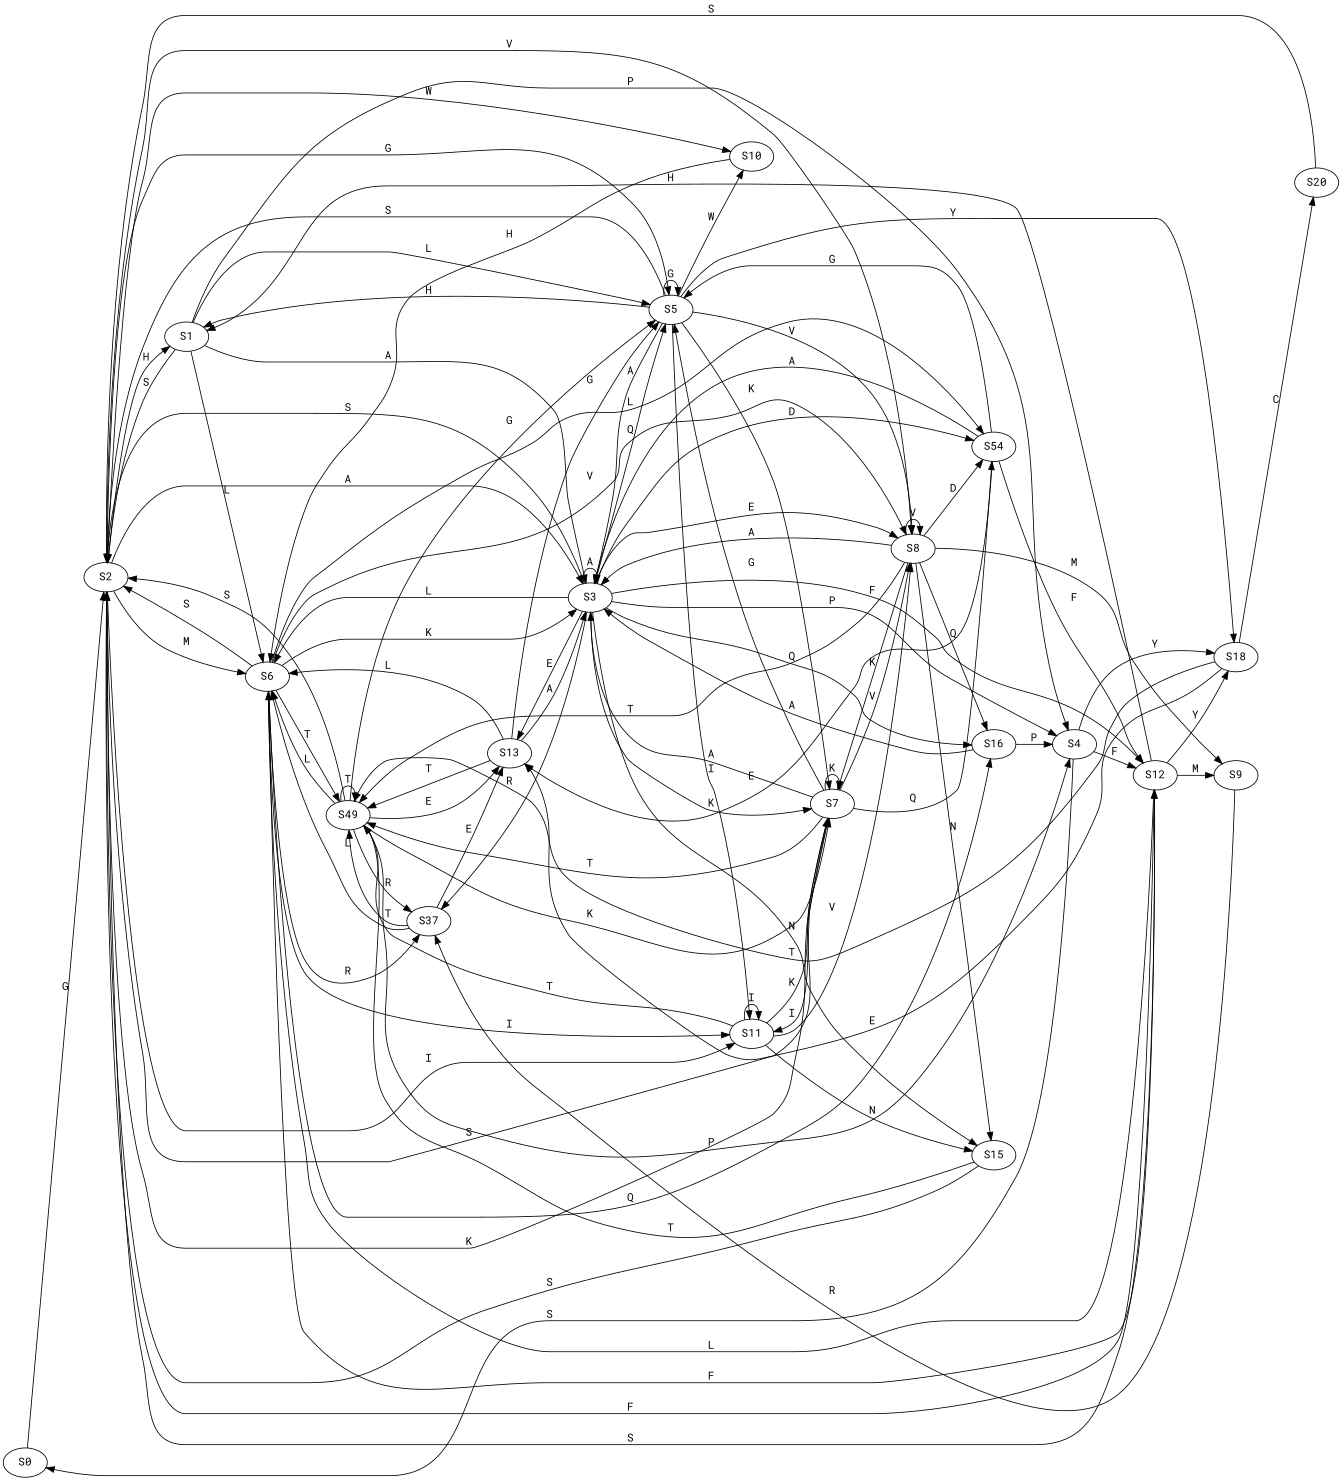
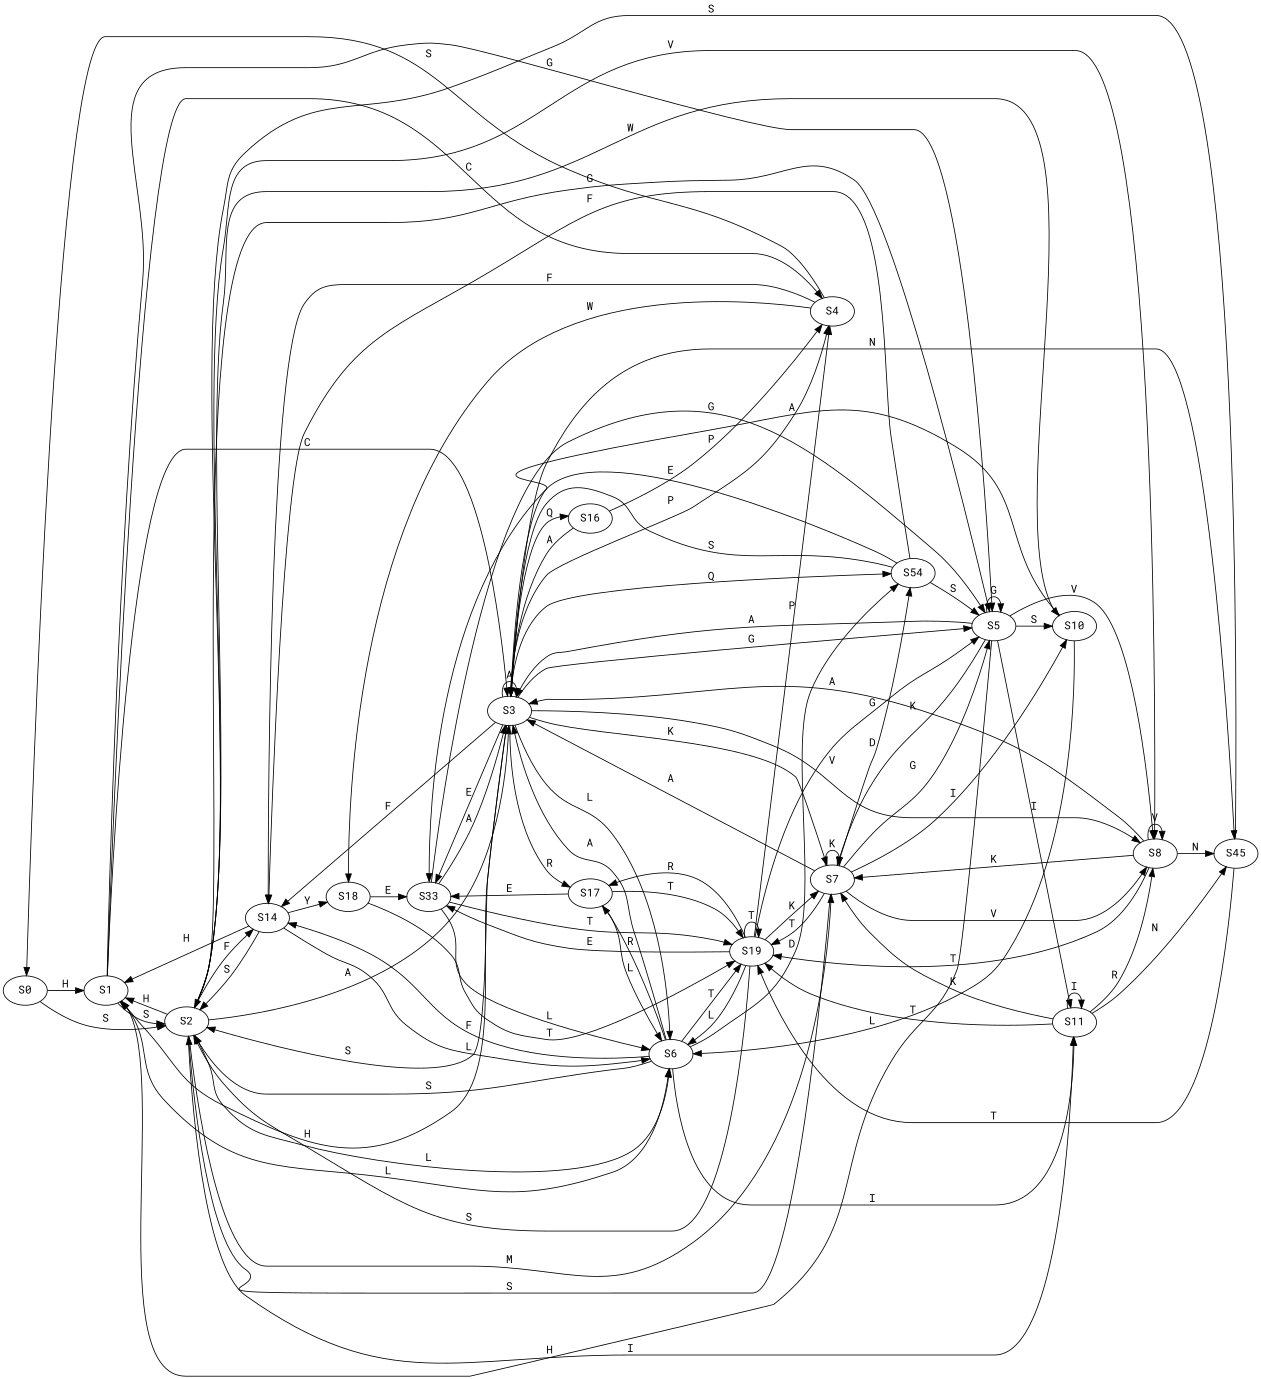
edge "S1" -> "S4": label "P" -> "C"
node "S20": removed
edge "S5" -> "S10": label "W" -> "S"
edge "S5" -> "S2": removed, label "S"
edge "S5" -> "S18": removed, label "Y"
edge "S10" -> "S6": label "H" -> "L"
edge "S1" -> "S5": label "L" -> "G"
edge "S54" -> "S5": label "G" -> "S"
edge "S1" -> "S3": label "A" -> "C"
edge "S54" -> "S3": label "A" -> "S"
edge "S6" -> "S54": label "L" -> "D"
edge "S3" -> "S54": label "D" -> "Q"
edge "S10" -> "S3": added, label "A"
edge "S3" -> "S5": label "Q" -> "G"
edge "S6" -> "S8": removed, label "V"
edge "S8" -> "S54": removed, label "D"
edge "S3" -> "S8": label "E" -> "V"
edge "S6" -> "S3": label "K" -> "A"
edge "S2" -> "S6": label "M" -> "L"
edge "S4" -> "S18": label "Y" -> "W"
edge "S8" -> "S16": removed, label "Q"
node "S13": label "S13" -> "S33"
node "S12": label "S12" -> "S14"
node "S9": removed
edge "S7" -> "S54": label "Q" -> "D"
node "S49": label "S49" -> "S19"
edge "S11" -> "S8": label "V" -> "R"
node "S37": label "S37" -> "S17"
edge "S7" -> "S11": now "S7" -> "S10"
edge "S0" -> "S2": label "G" -> "S"
edge "S0" -> "S1": added, label "H"
edge "S3" -> "S1": added, label "H"
node "S15": label "S15" -> "S45"
edge "S6" -> "S16": removed, label "Q"
edge "S2" -> "S7": label "K" -> "M"
